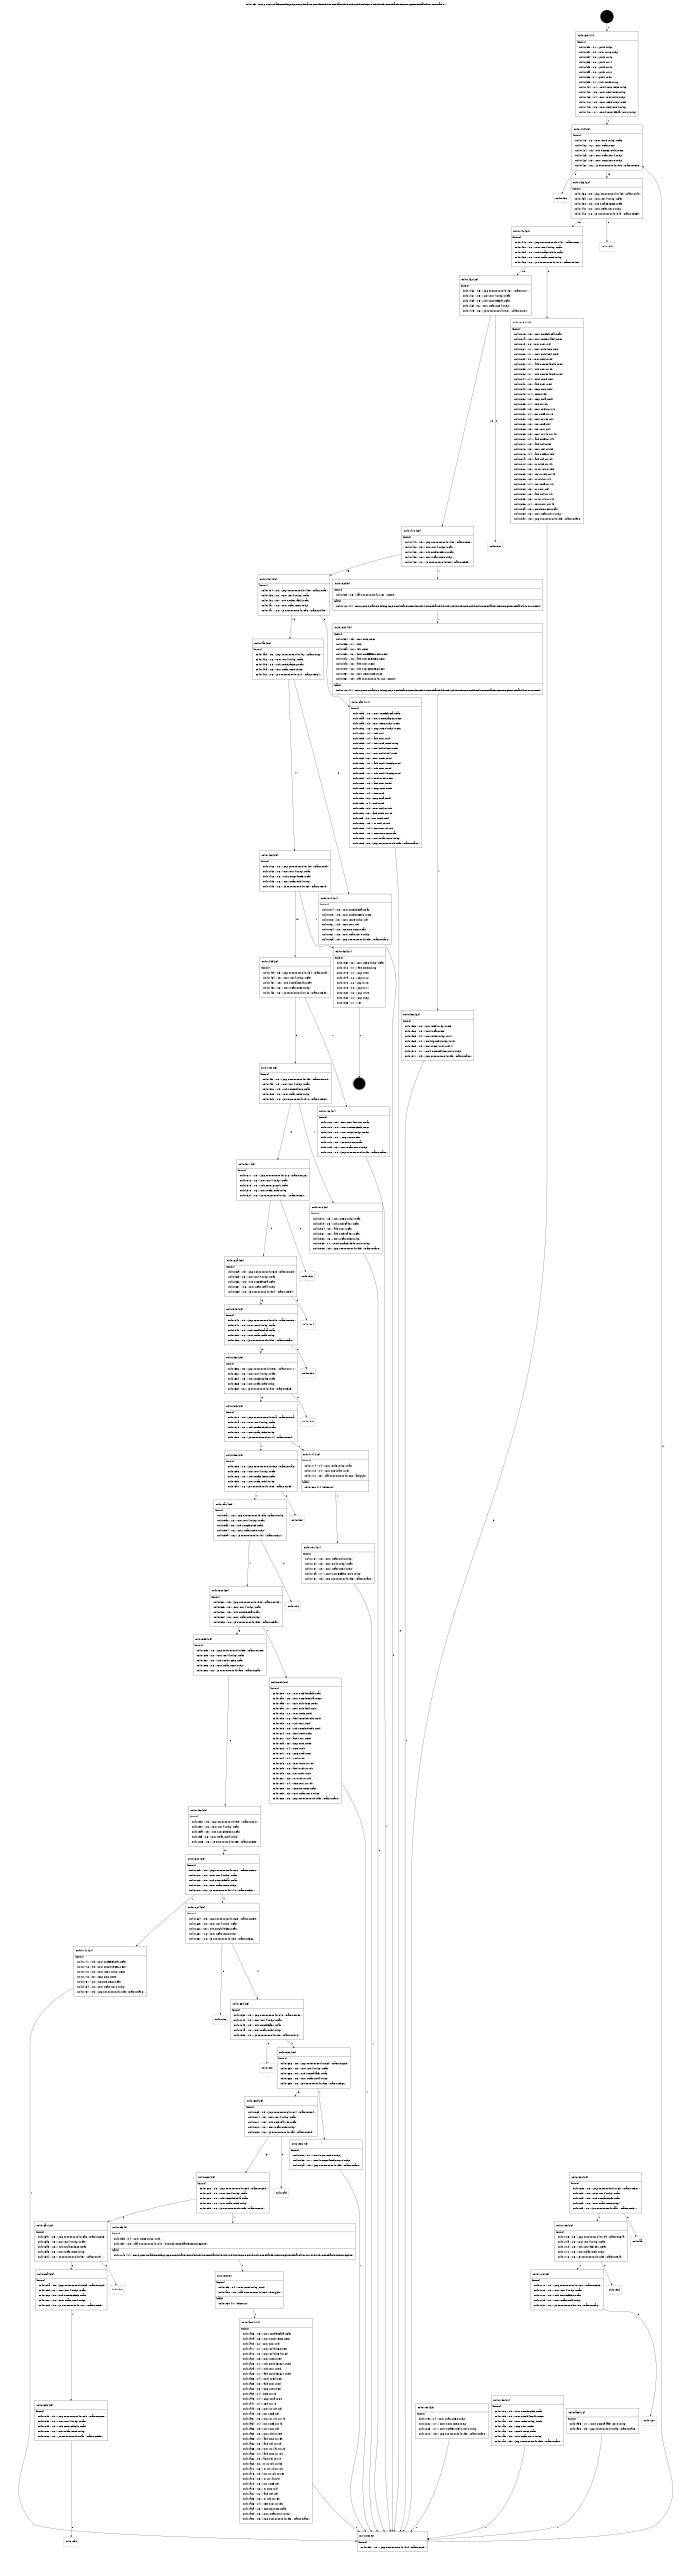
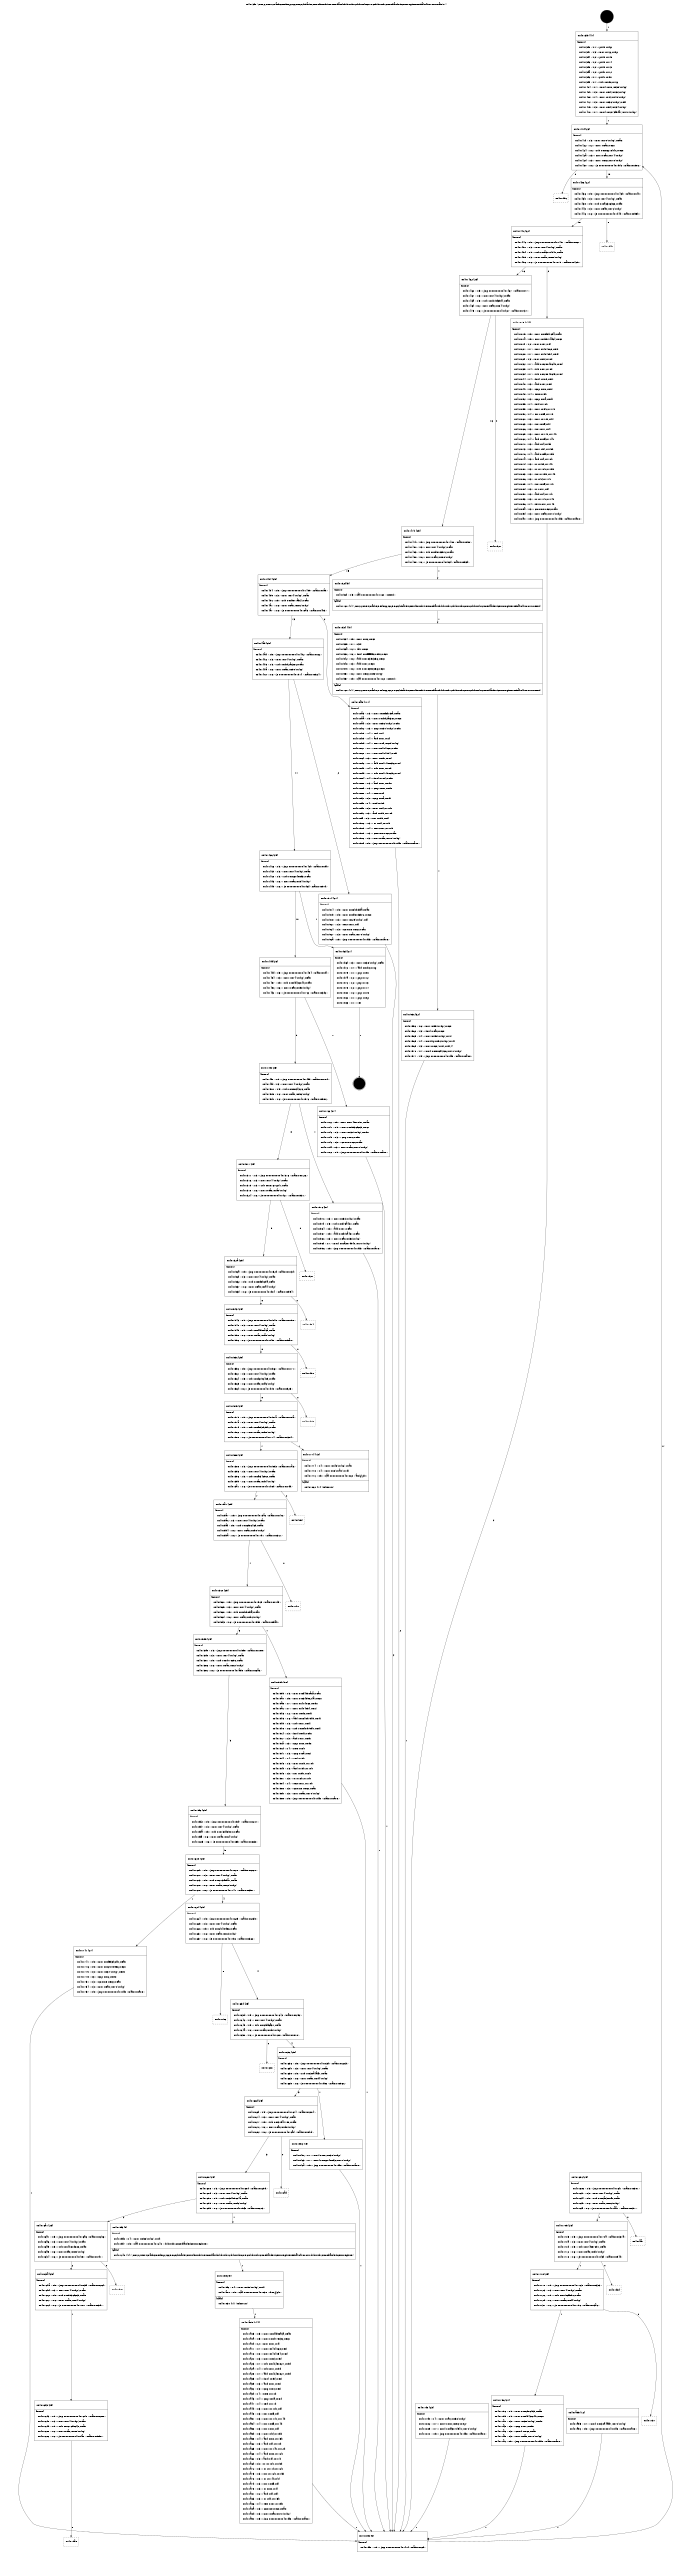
node "0x401781 [21]": removed
edge "0x40171e [25]" -> "0x401796 [27]": added, label "1"
